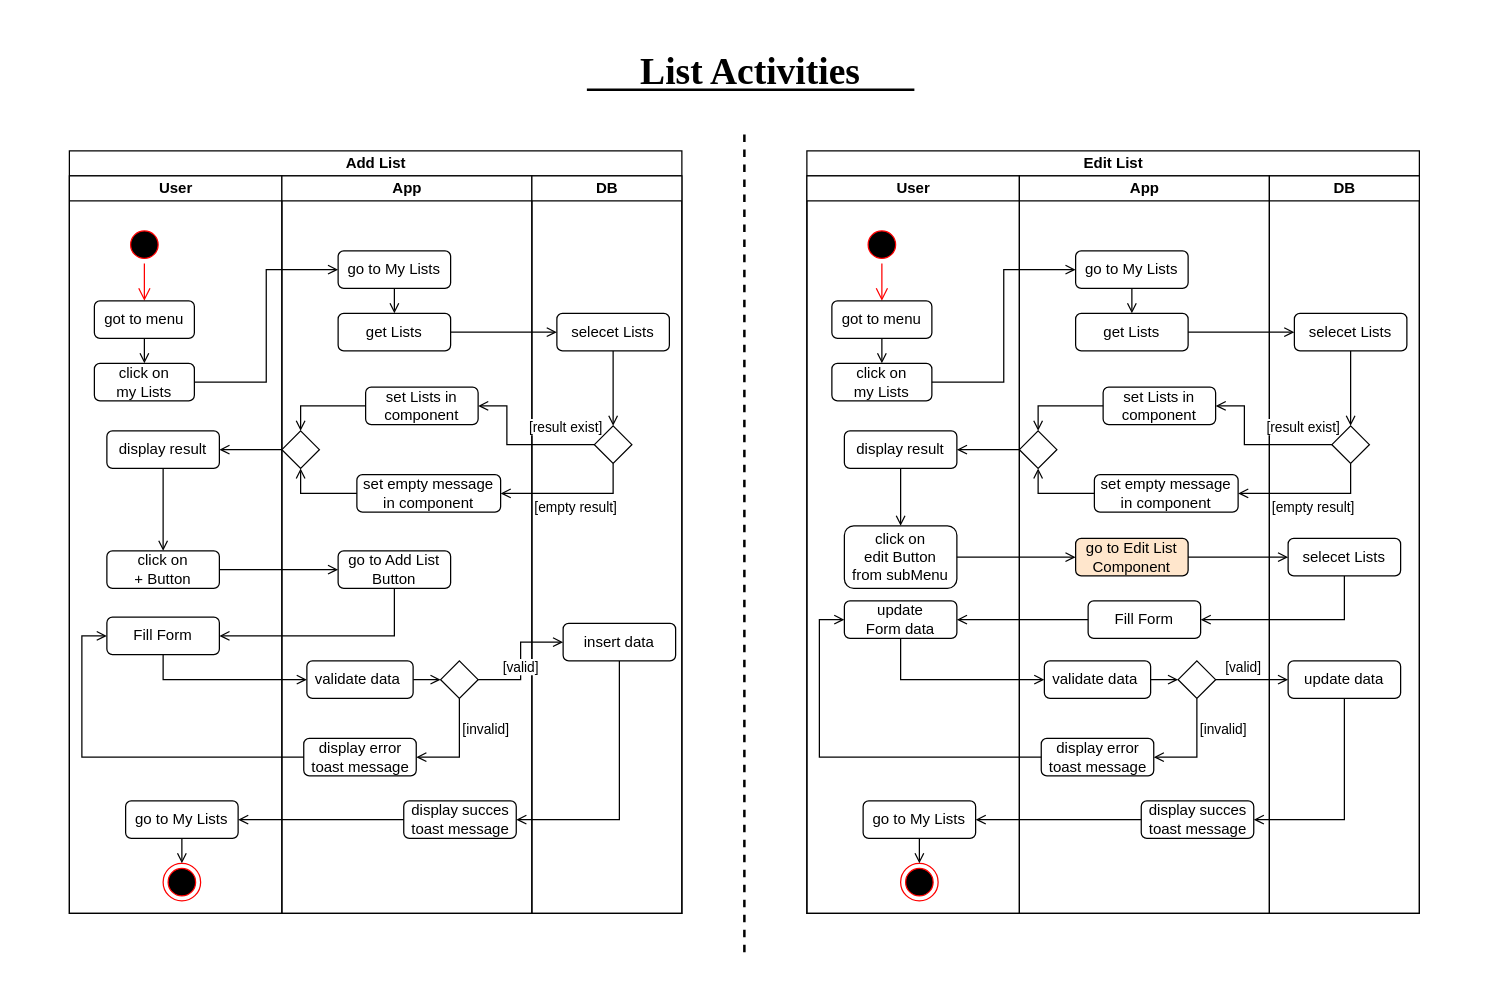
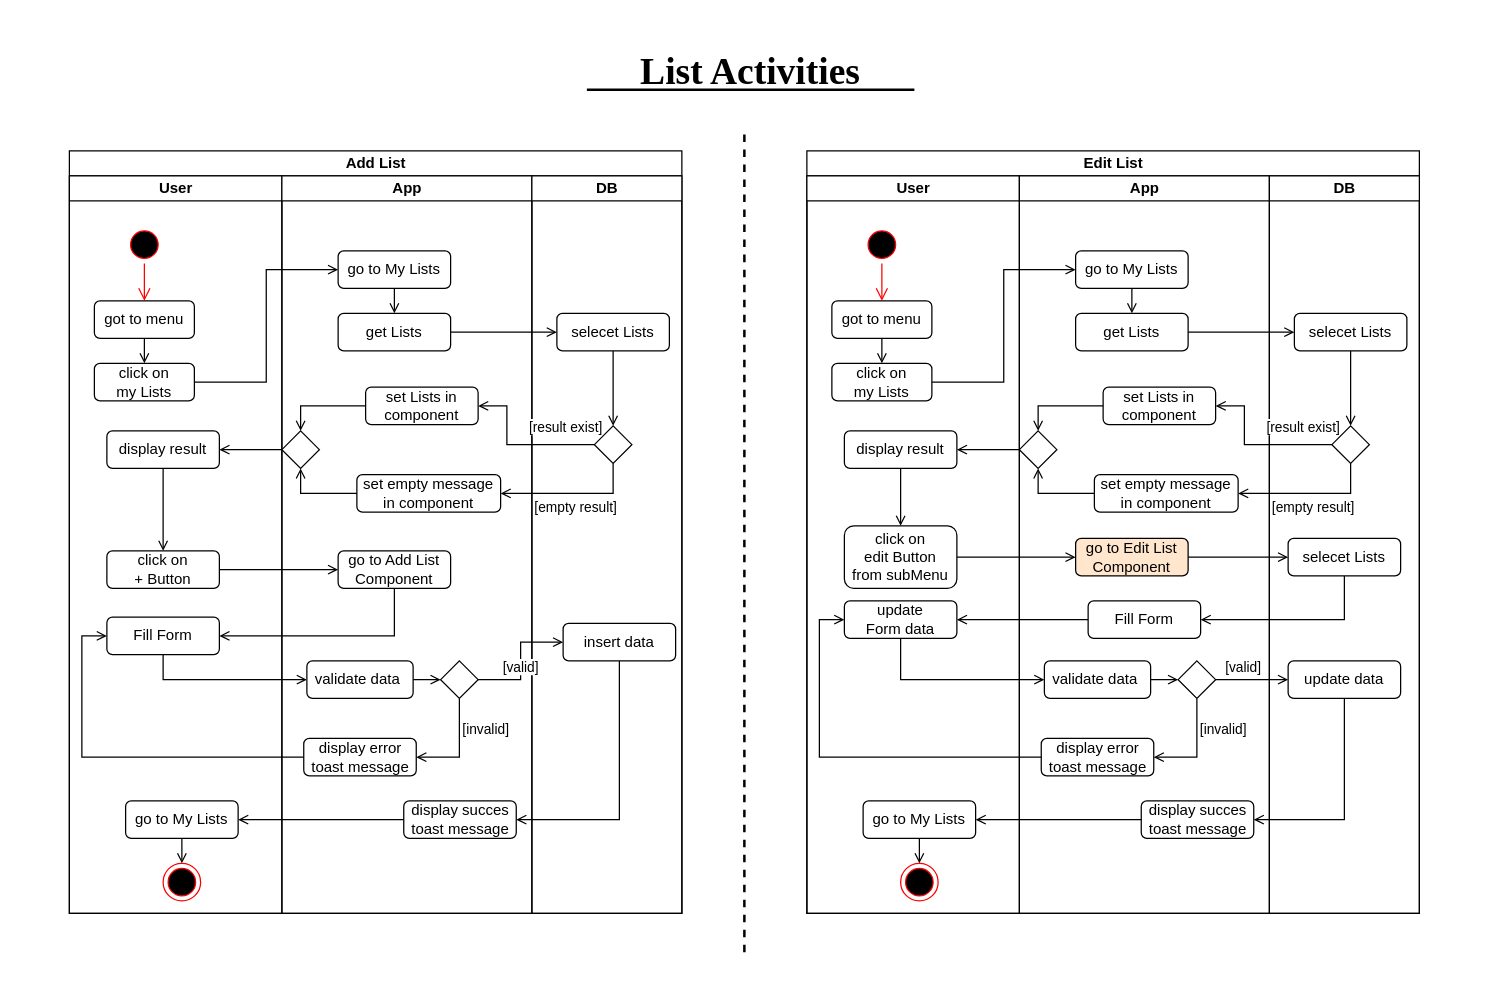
node "go to Add List Button": label "go to Add List Button" -> "go to Add List Component"
